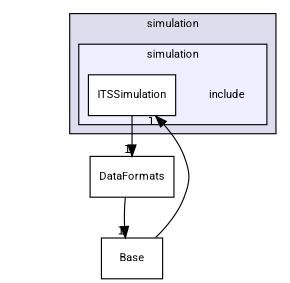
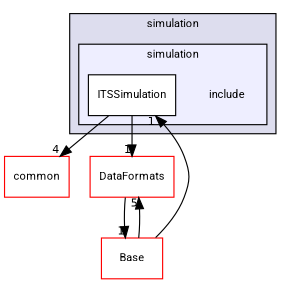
node "common": added
node "DataFormats": color black -> red
edge "Base" -> "DataFormats": added
node "Base": color black -> red
